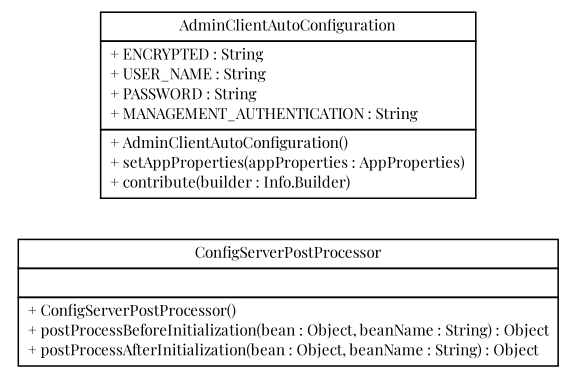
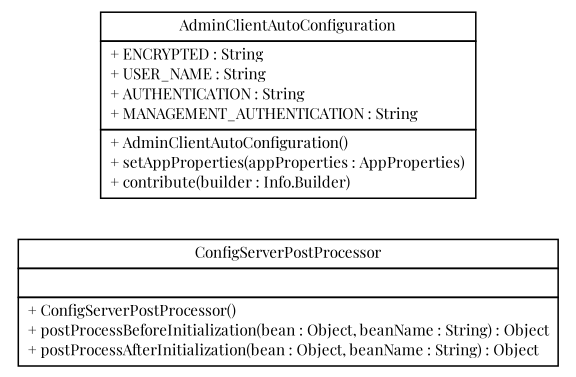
node "AdminClientAutoConfiguration": text "+ PASSWORD : String" -> "+ AUTHENTICATION : String"
